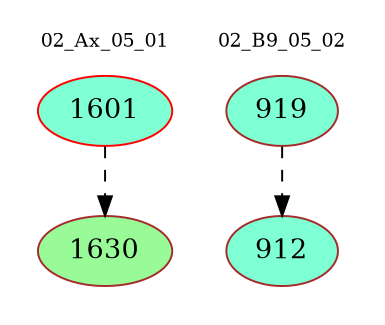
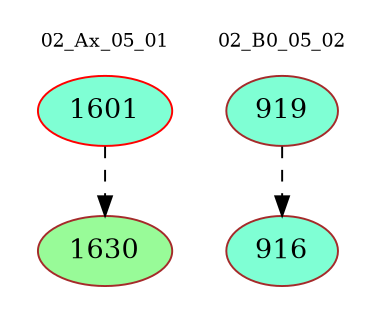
cluster "02_B9_05_02": label "02_B9_05_02" -> "02_B0_05_02"
node "912": label "912" -> "916"
